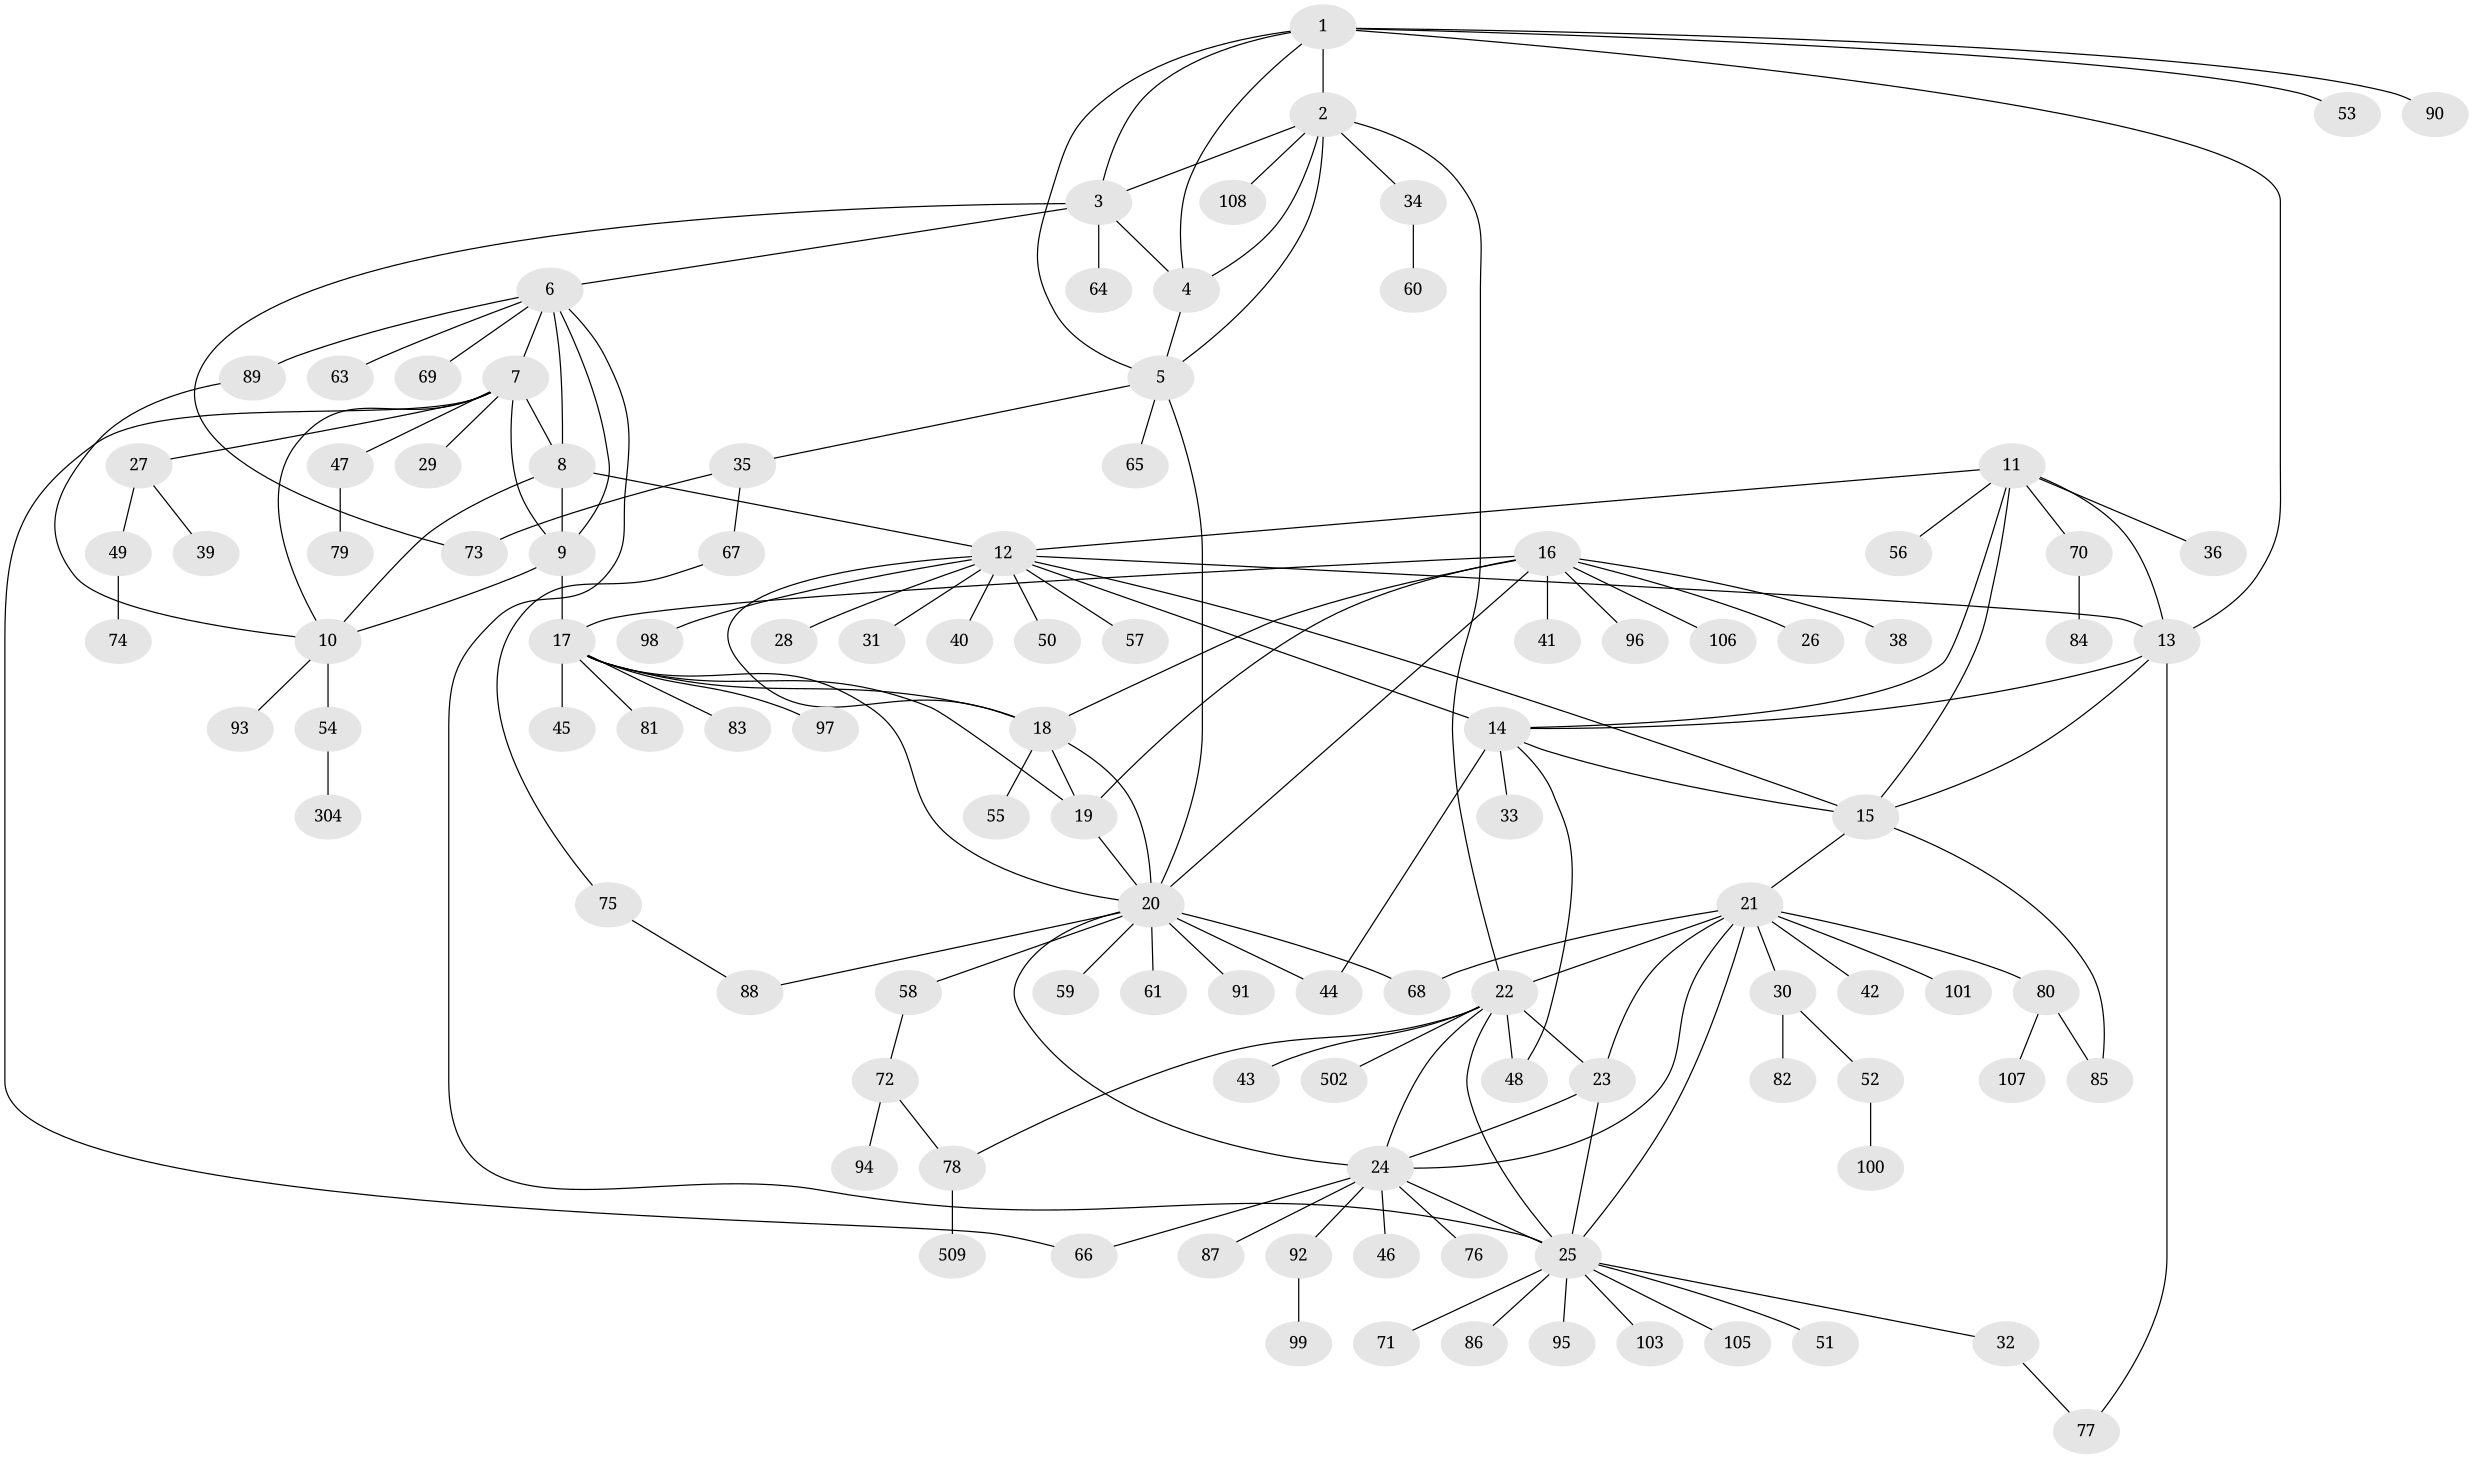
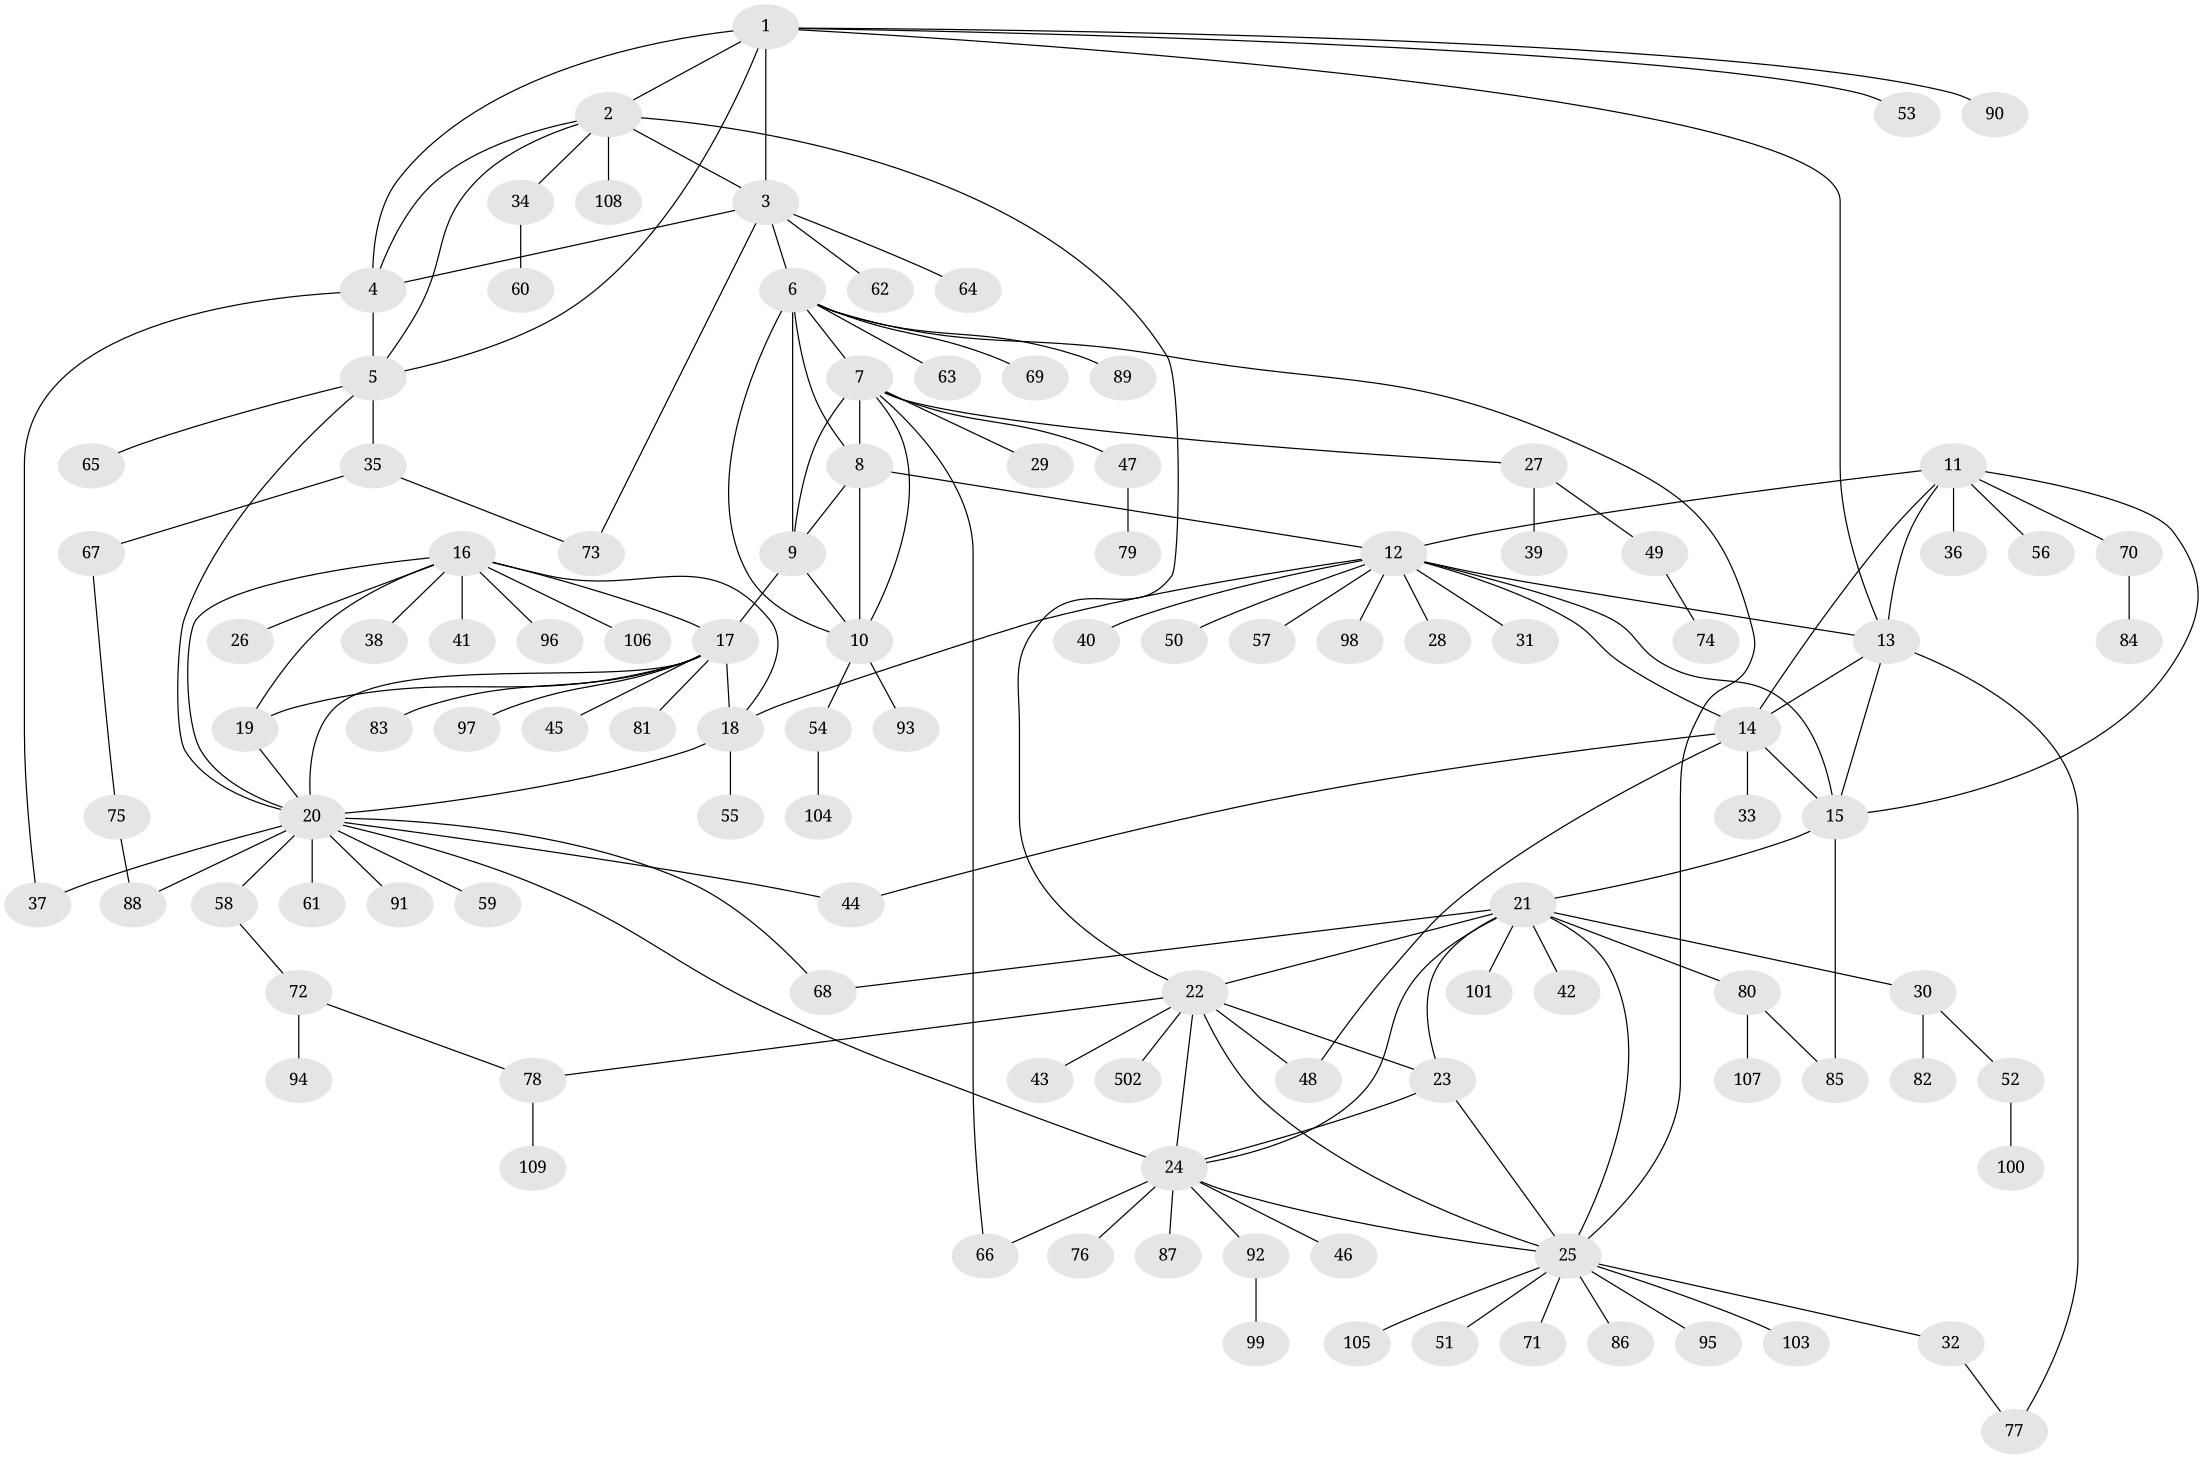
node "62": added
edge "89" -- "10": now "6" -- "10"
edge "18" -- "19": removed
node "304": label "304" -> "104"
node "37": added
node "509": label "509" -> "109"
